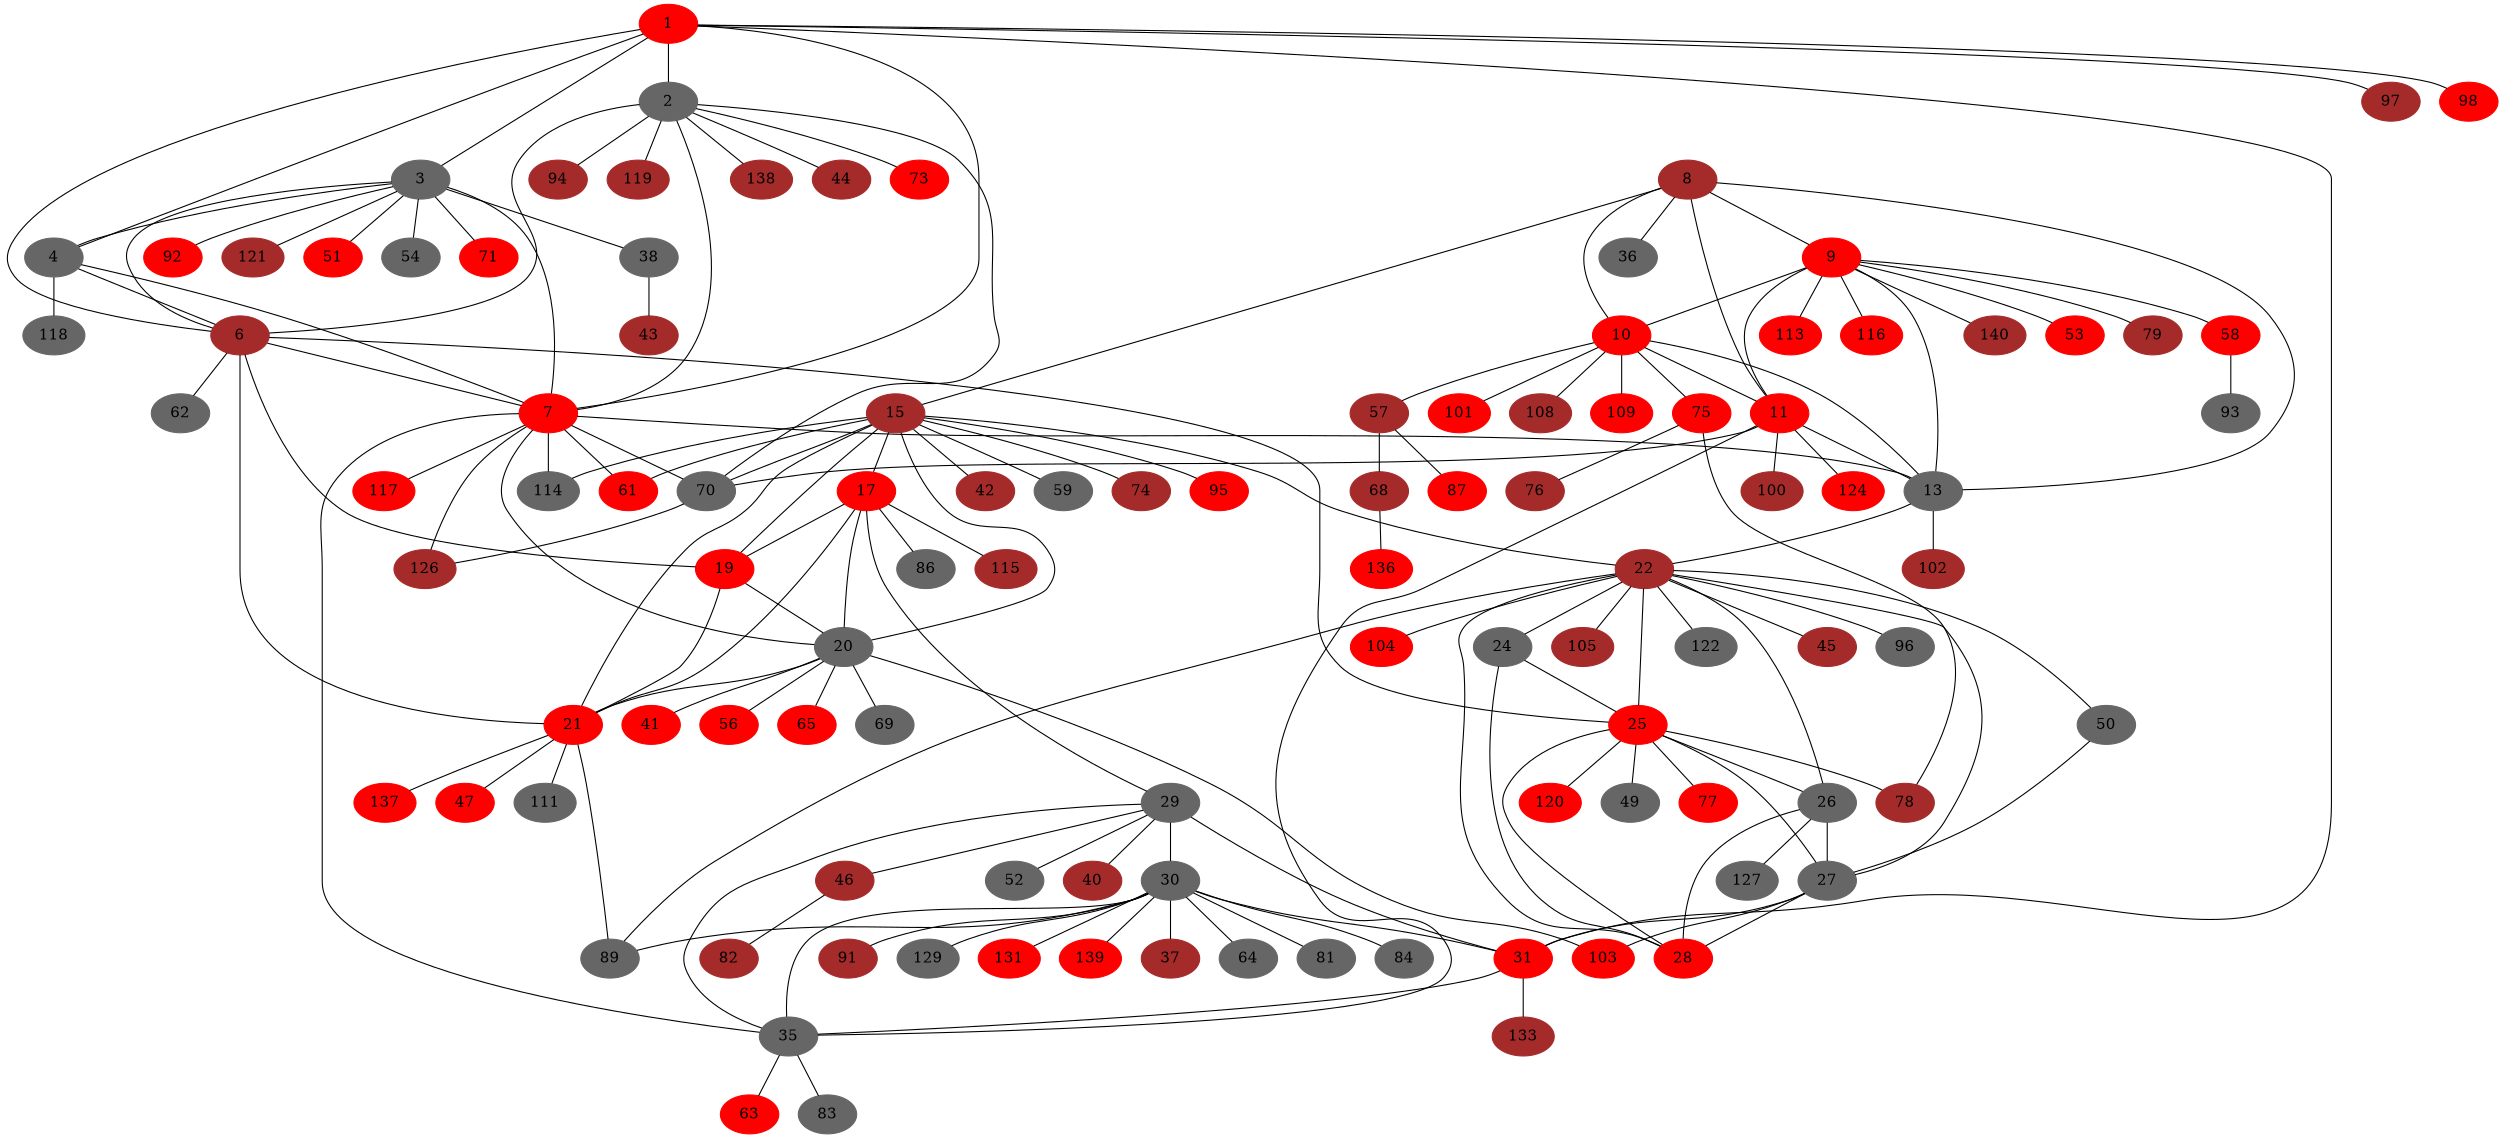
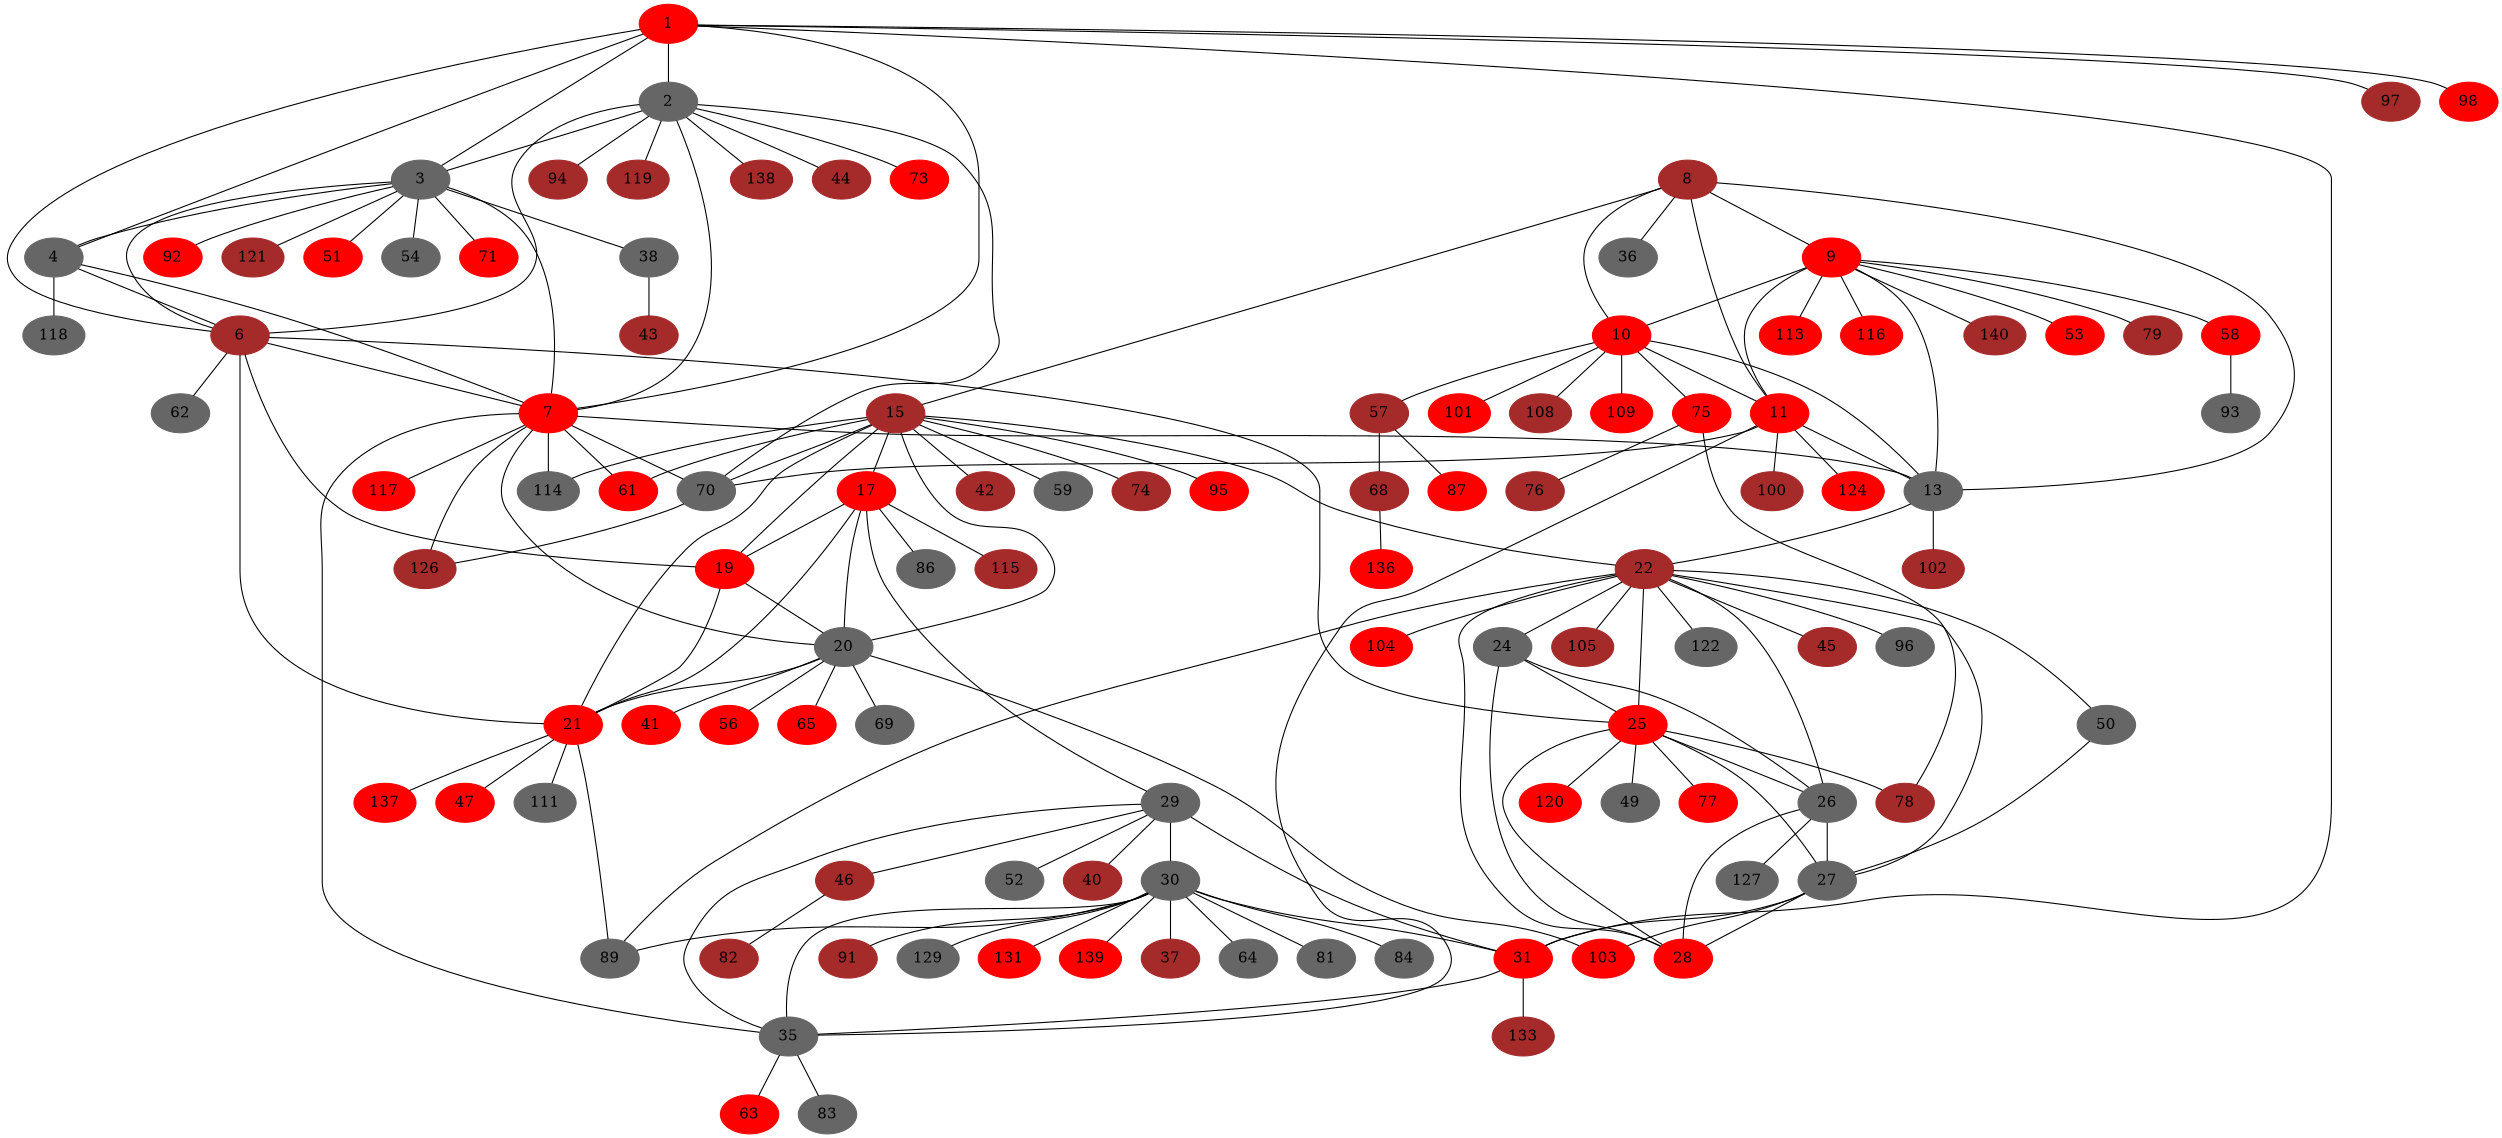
edge "2" -- "3": added
edge "24" -- "26": added
